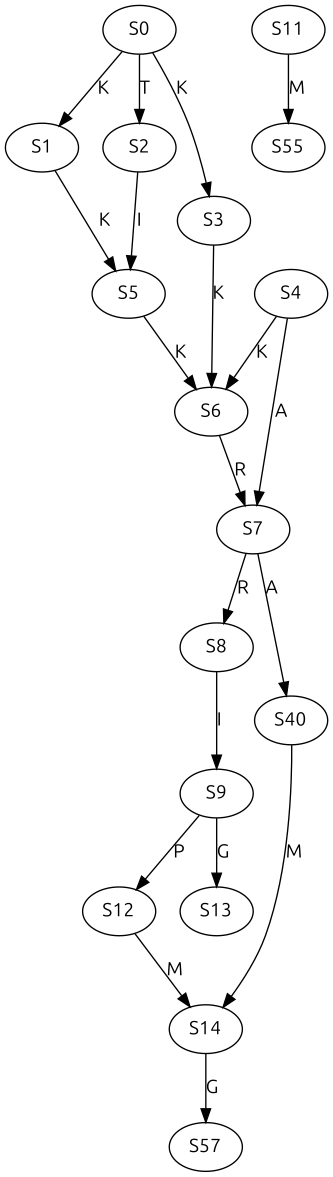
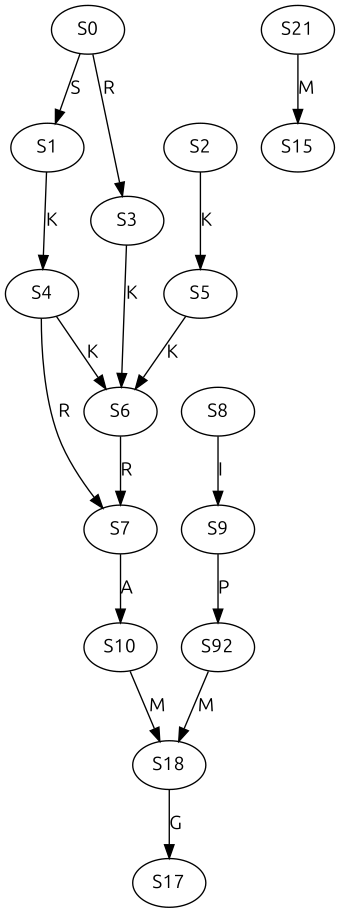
node "S11": label "S11" -> "S21"
edge "S0" -> "S2": removed, label "T"
edge "S0" -> "S1": label "K" -> "S"
edge "S0" -> "S3": label "K" -> "R"
node "S55": label "S55" -> "S15"
edge "S1" -> "S5": now "S1" -> "S4"
edge "S2" -> "S5": label "I" -> "K"
edge "S4" -> "S7": label "A" -> "R"
edge "S7" -> "S8": removed, label "R"
node "S40": label "S40" -> "S10"
node "S12": label "S12" -> "S92"
node "S13": removed
node "S14": label "S14" -> "S18"
node "S57": label "S57" -> "S17"
